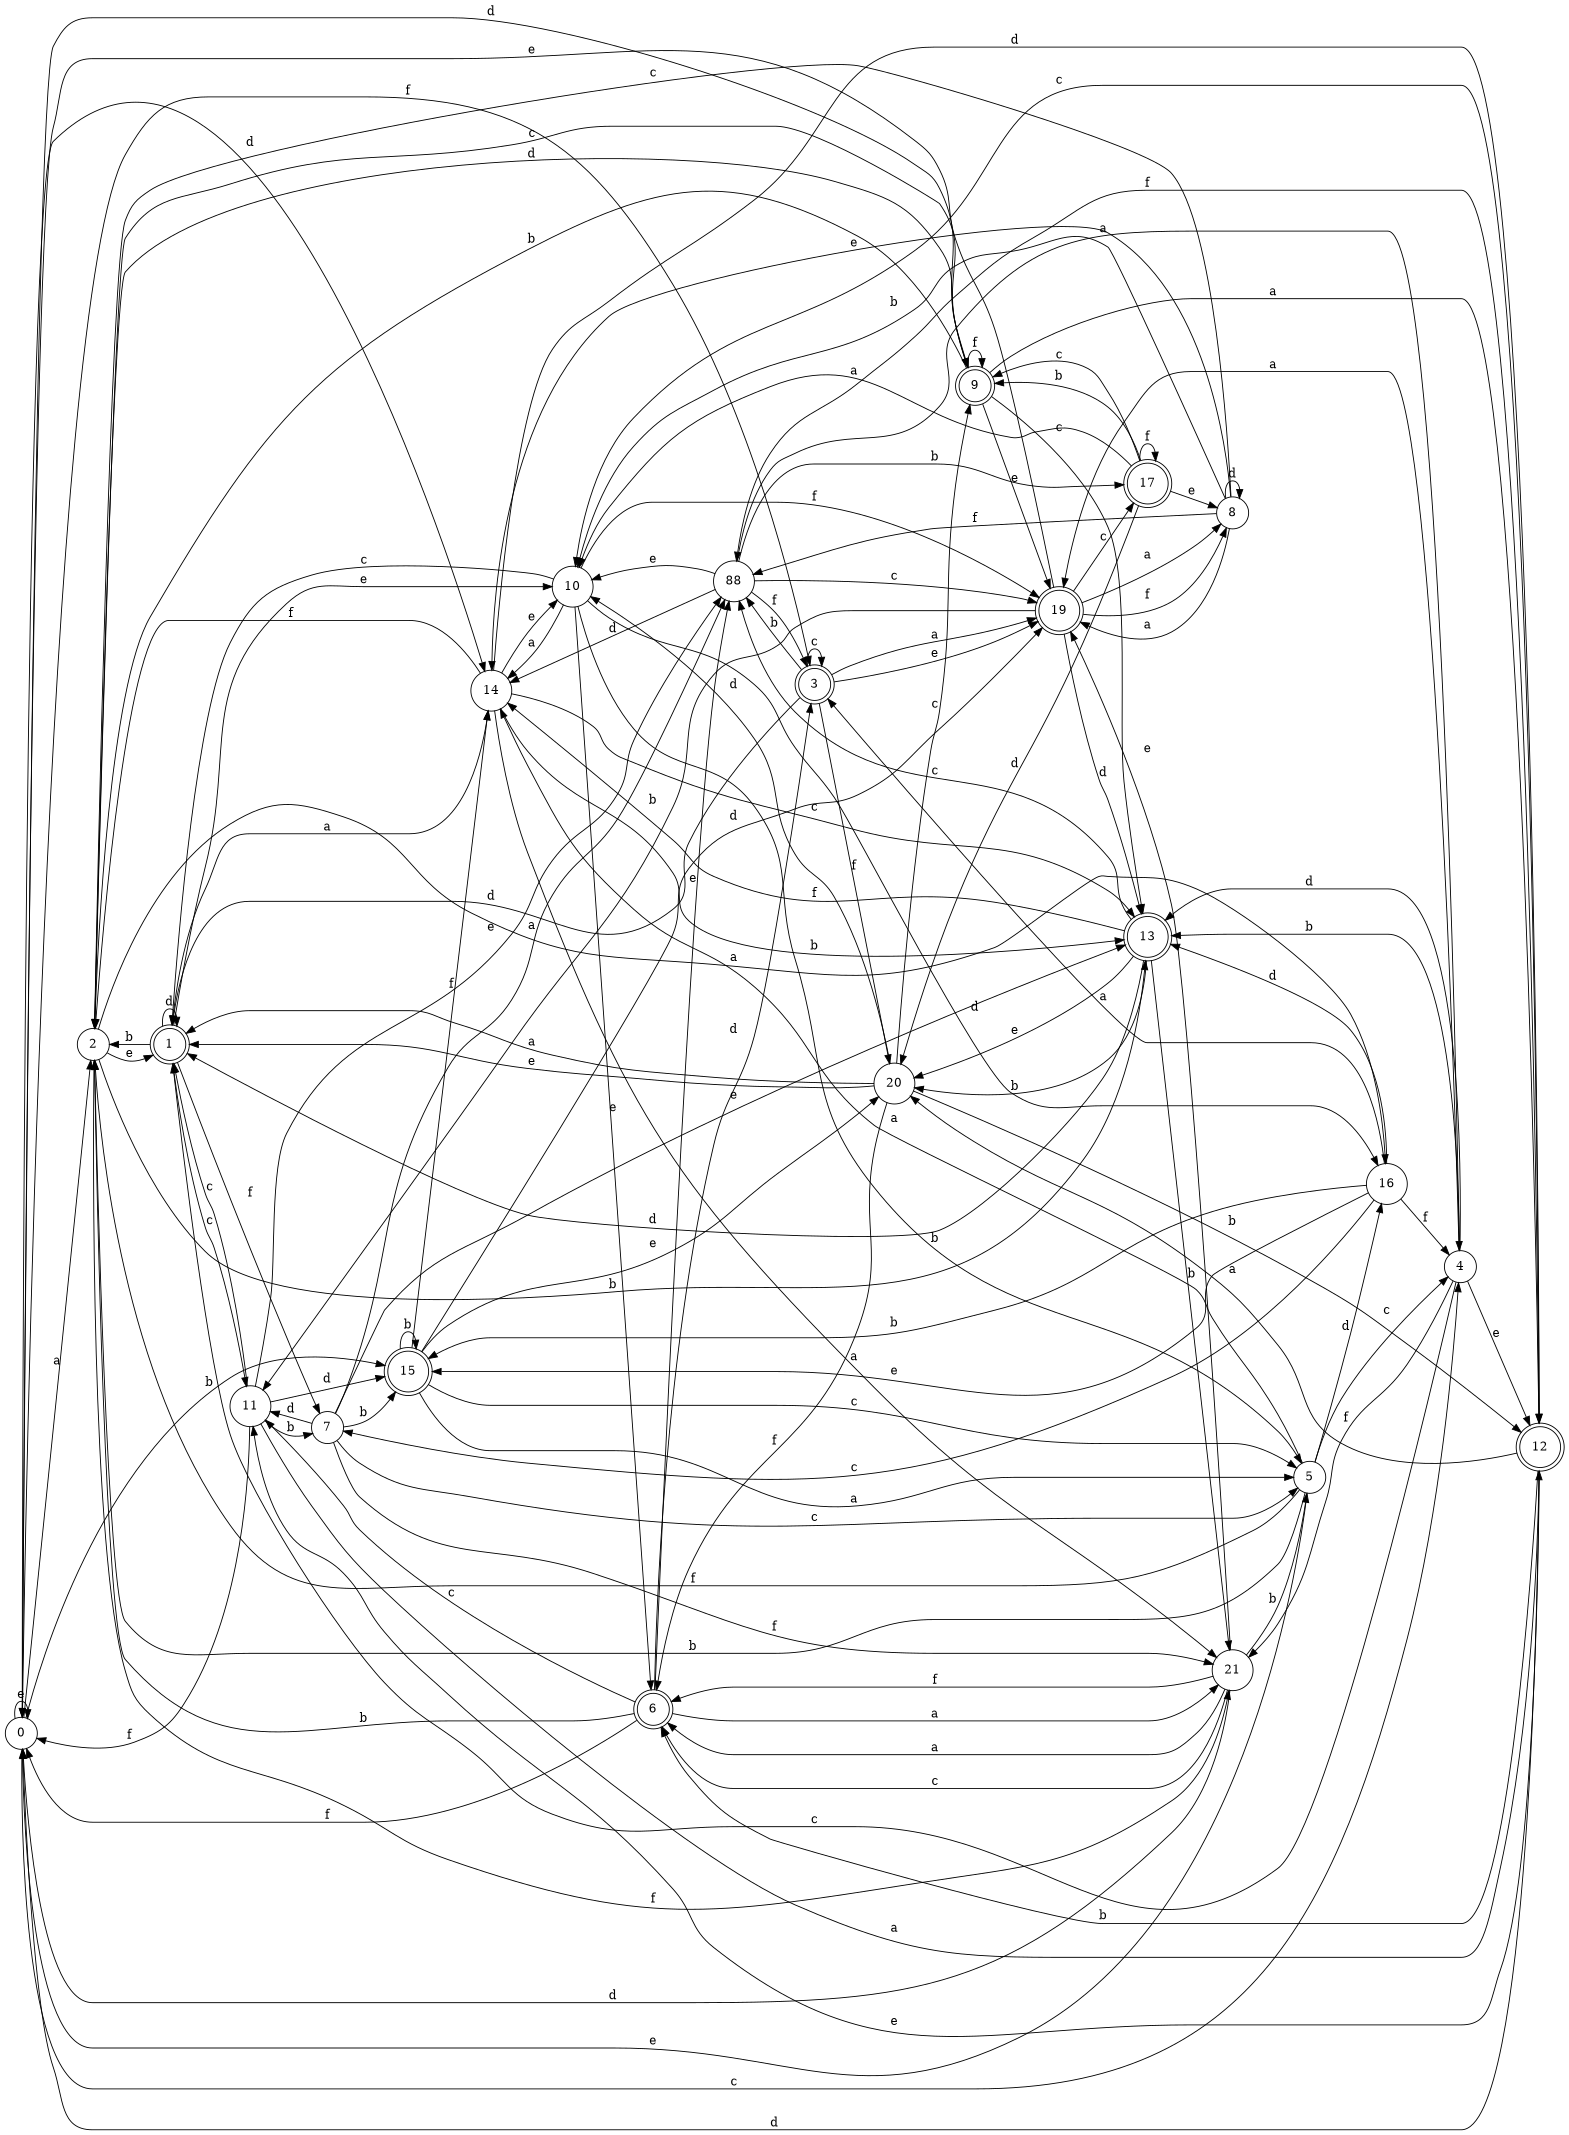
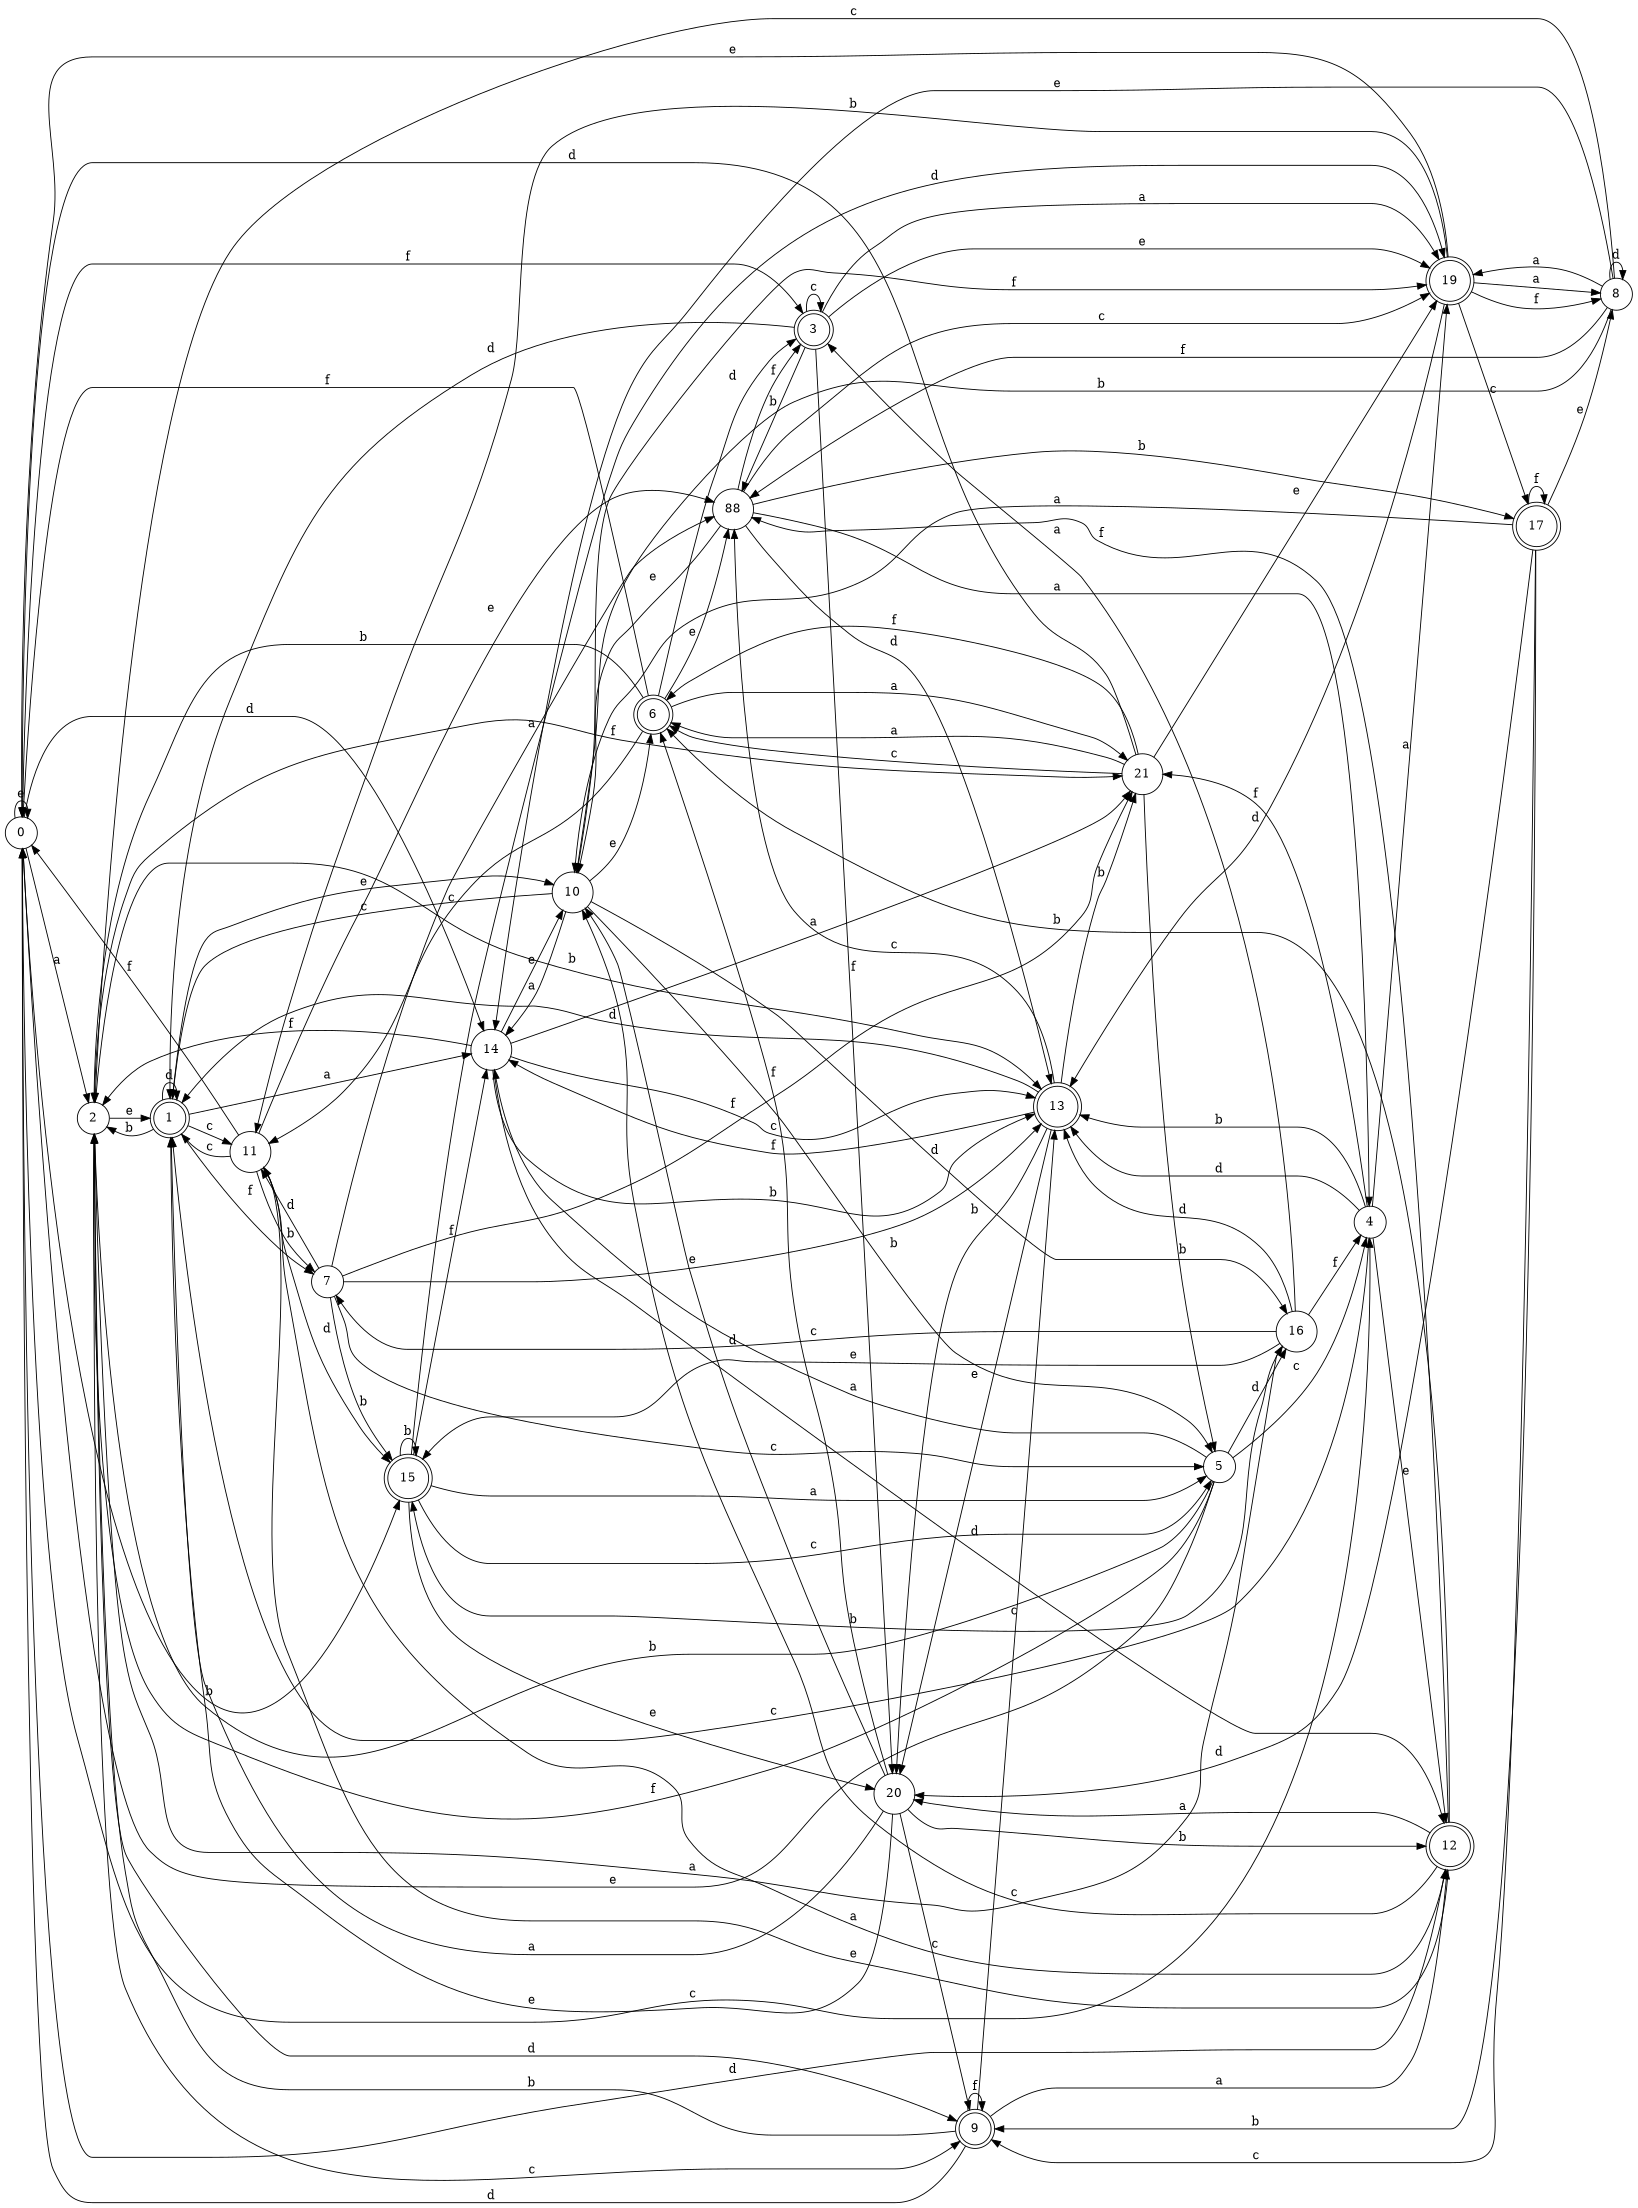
edge "9" -> "19": removed, label "e"
edge "88" -> "14": now "88" -> "13"
